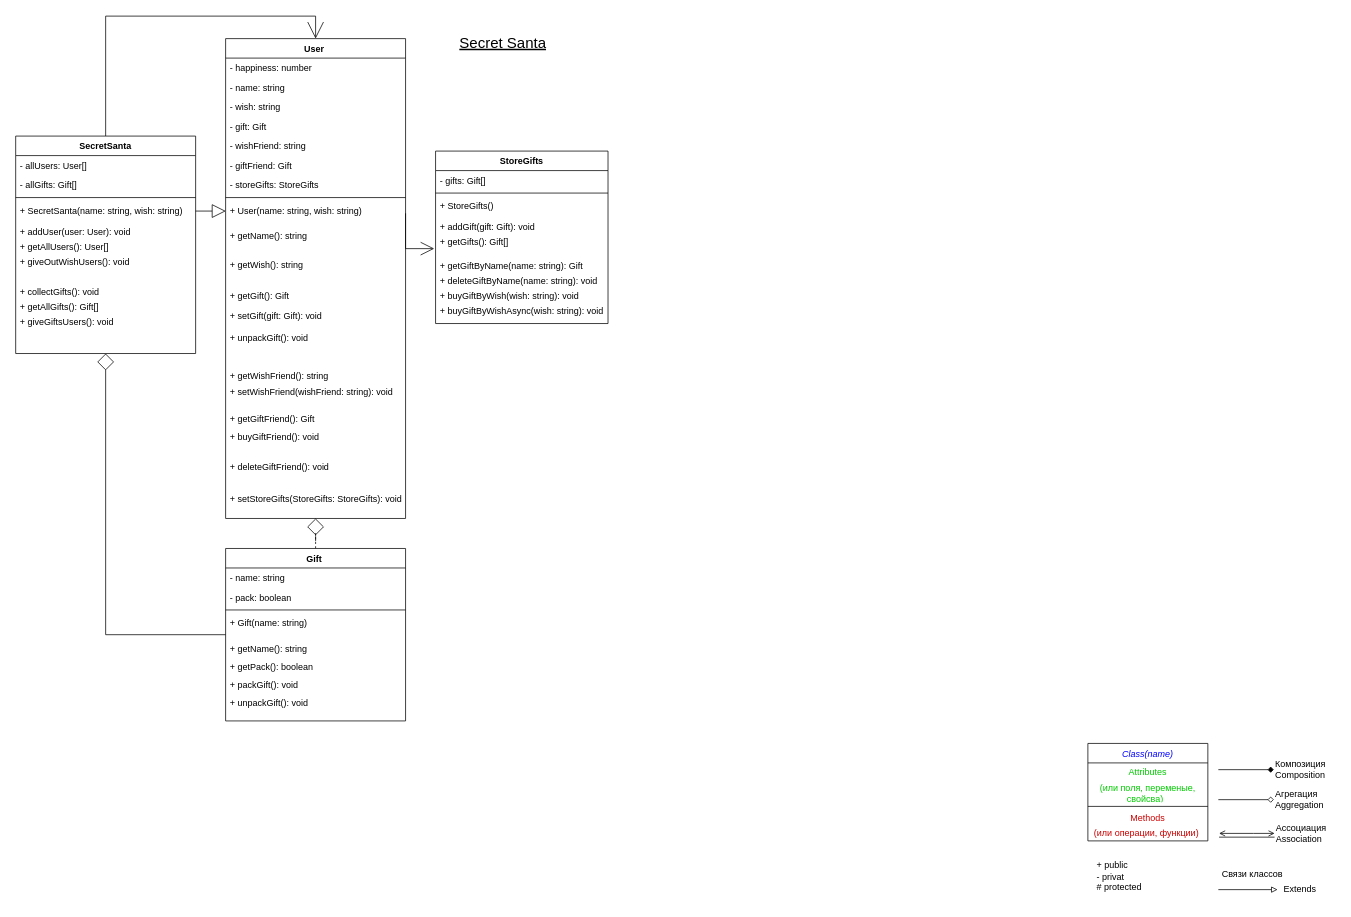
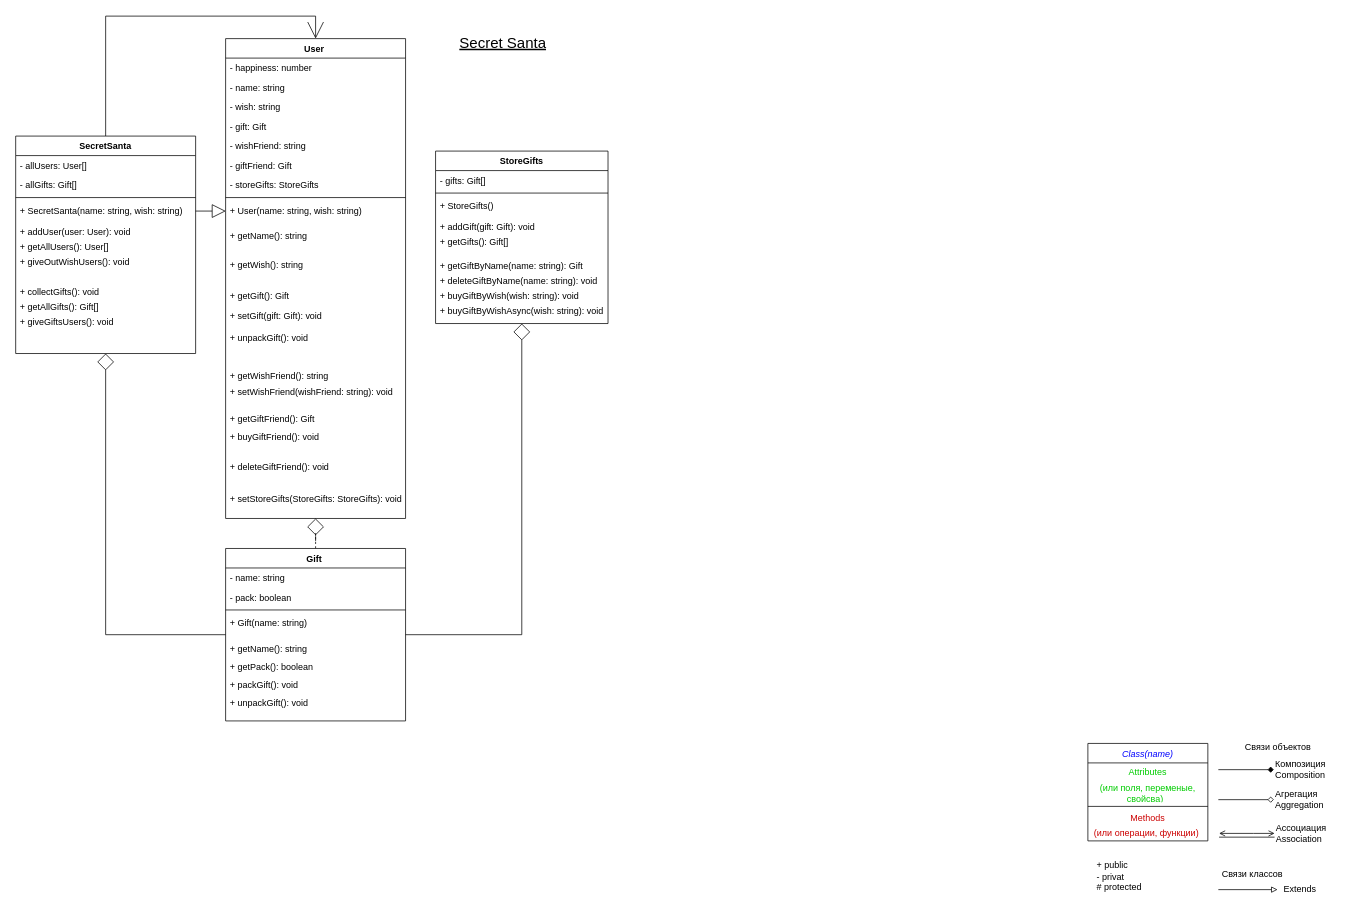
edge "+ User(name: string, wish: string)" -> "+ getGifts(): Gift[]": removed
edge "Gift" -> "StoreGifts": added
node "Связи объектов": added
